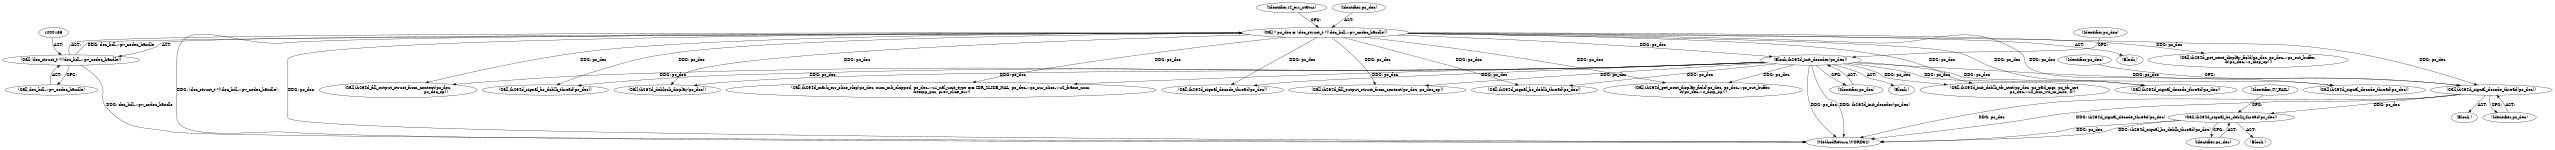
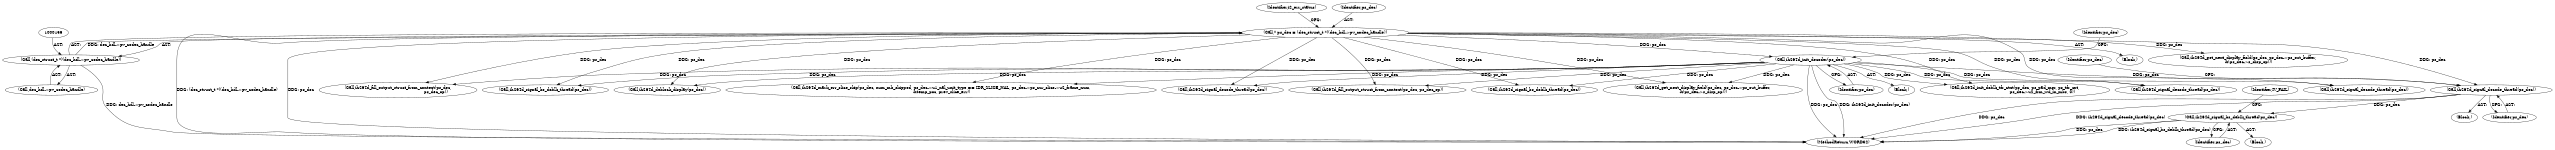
node "(Identifier,i4_err_status)": label "(Identifier,i4_err_status)" -> "(Identifier,i2_err_status)"
node "(Block,ih264d_init_decoder(ps_dec))": label "(Block,ih264d_init_decoder(ps_dec))" -> "(Call,ih264d_init_decoder(ps_dec))"
edge "(Call,(dec_struct_t *)(dec_hdl->pv_codec_handle))" -> "(Call,dec_hdl->pv_codec_handle)": label "CFG: " -> "AST: "
